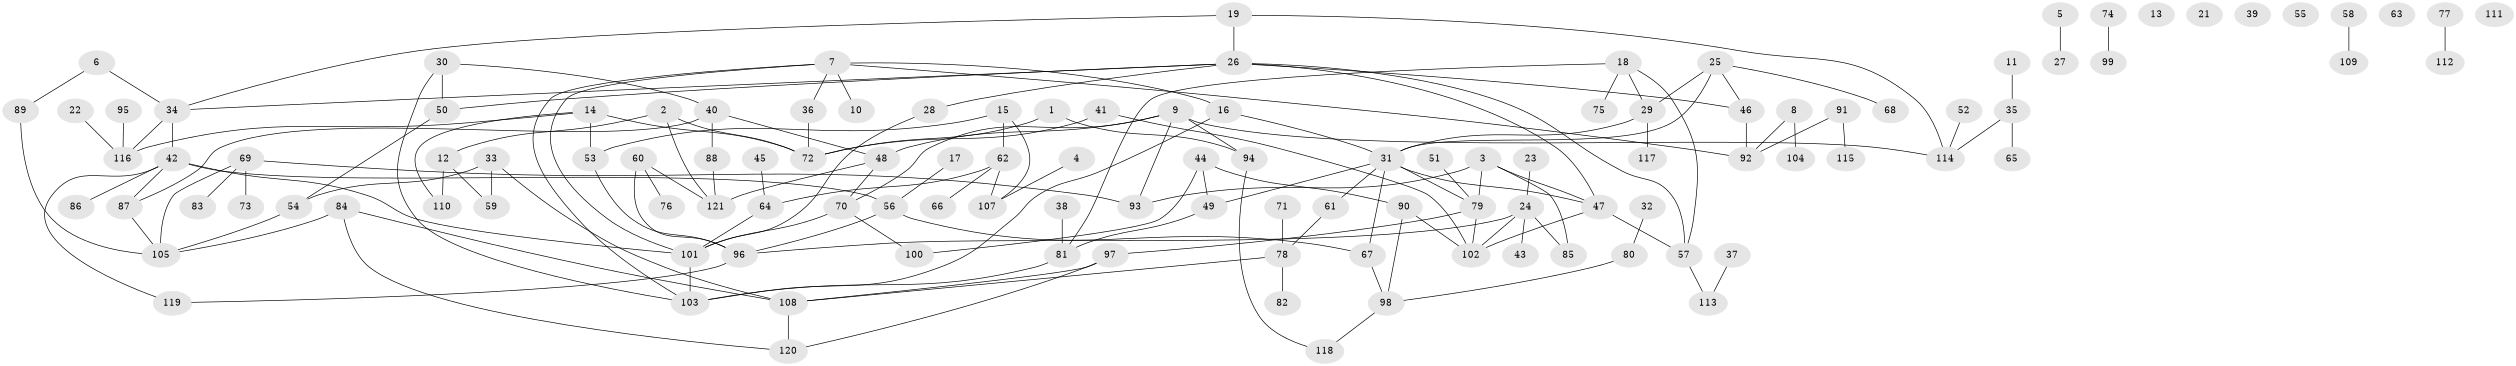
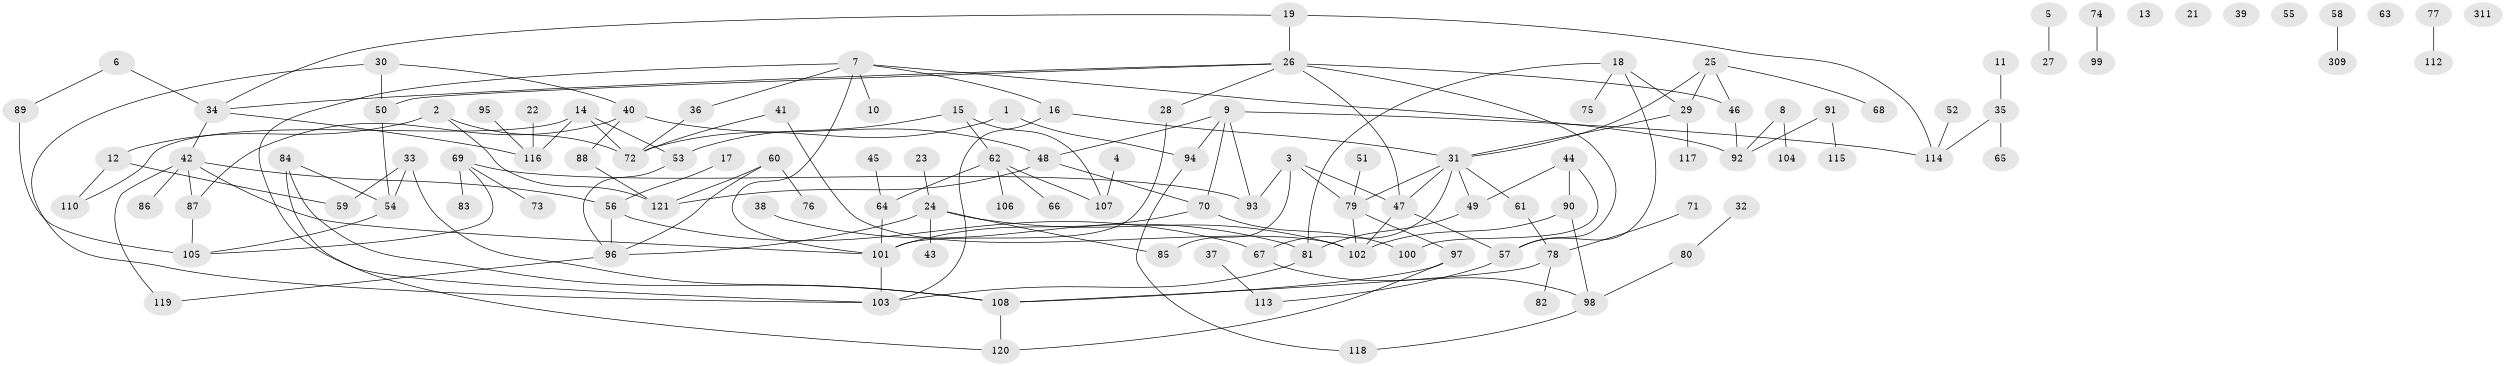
node "111": label "111" -> "311"
node "109": label "109" -> "309"
node "106": added
edge "84" -- "105": now "84" -- "54"
